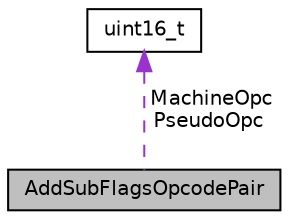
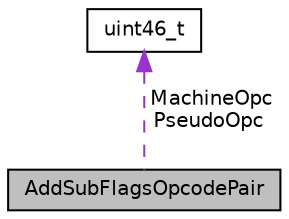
node "uint16_t": label "uint16_t" -> "uint46_t"
